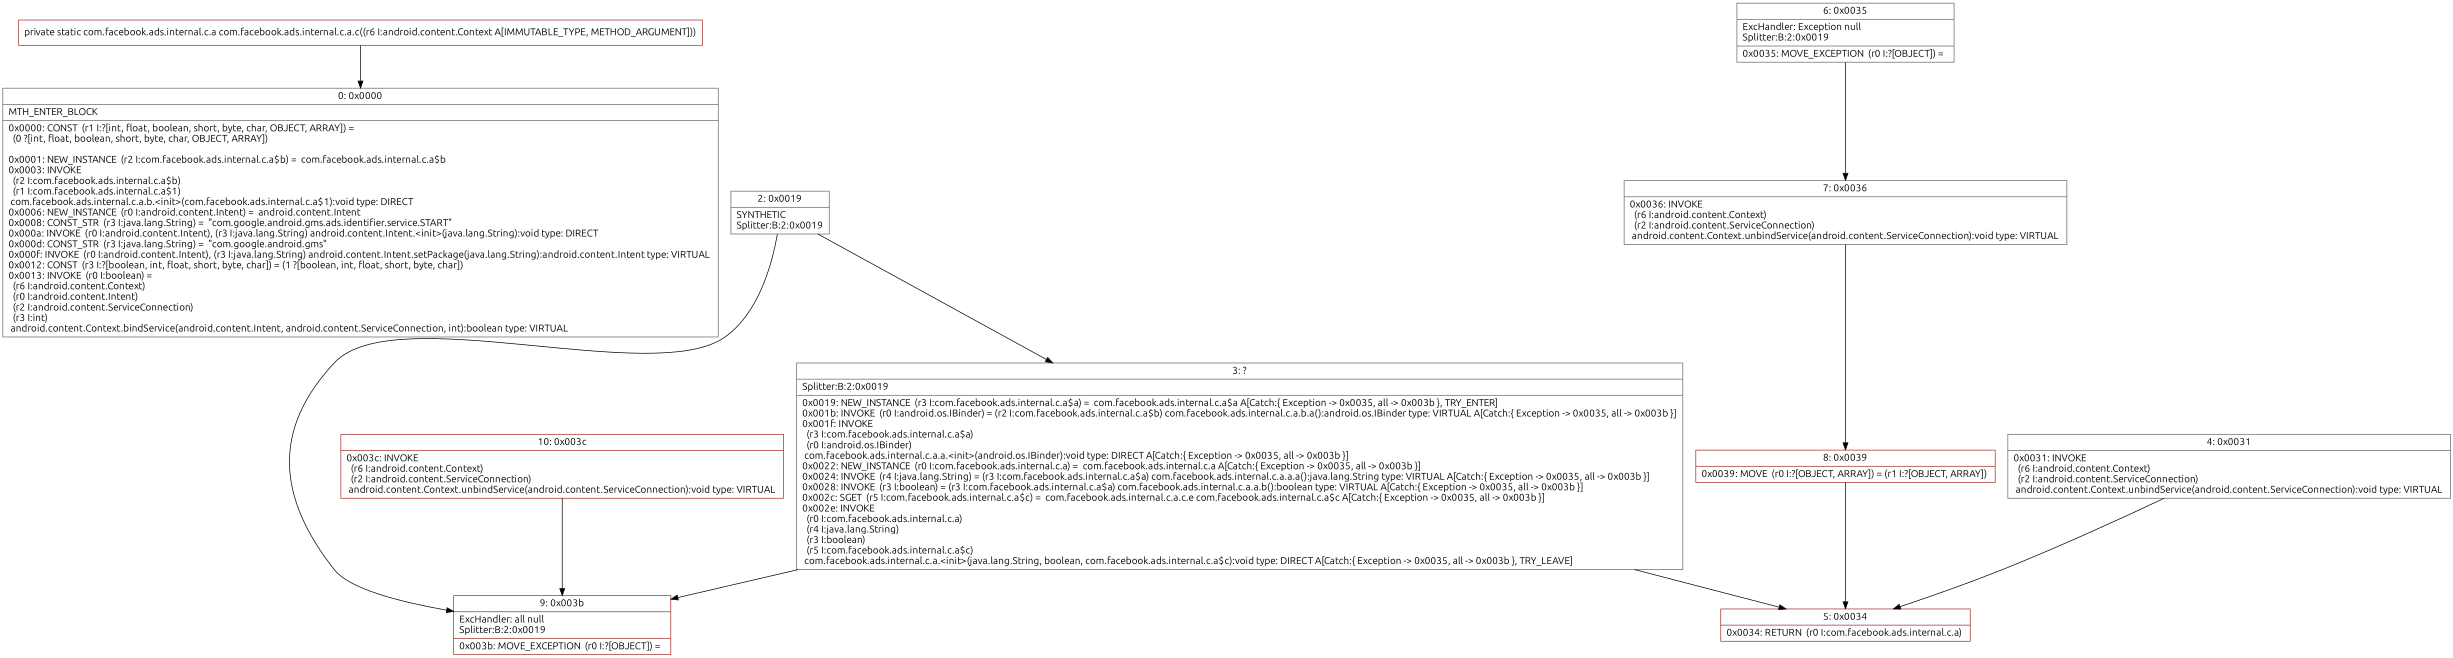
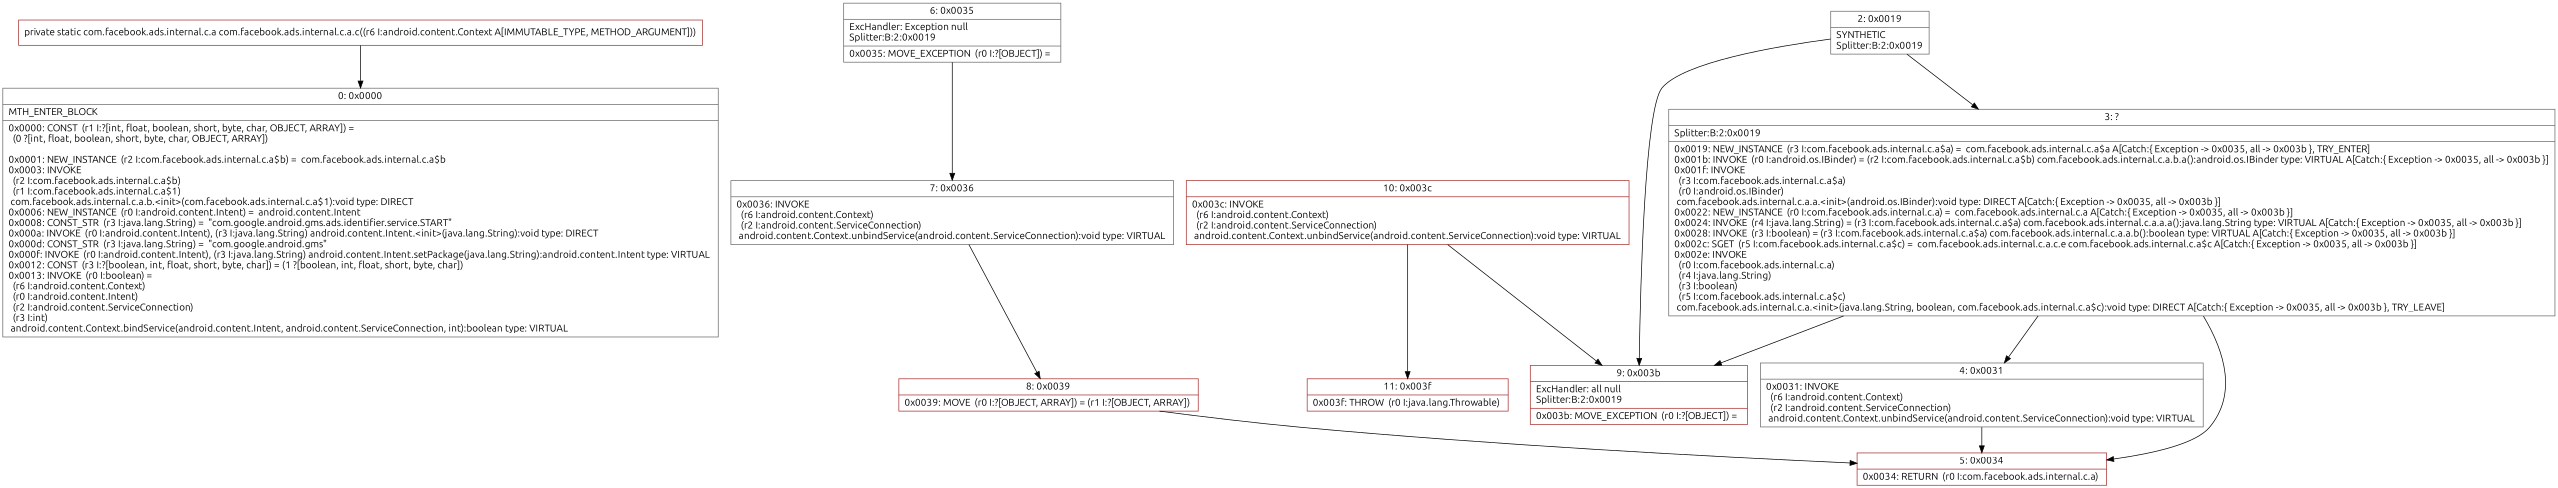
edge "3: ?" -> "4: 0x0031": added
node "11: 0x003f": added
